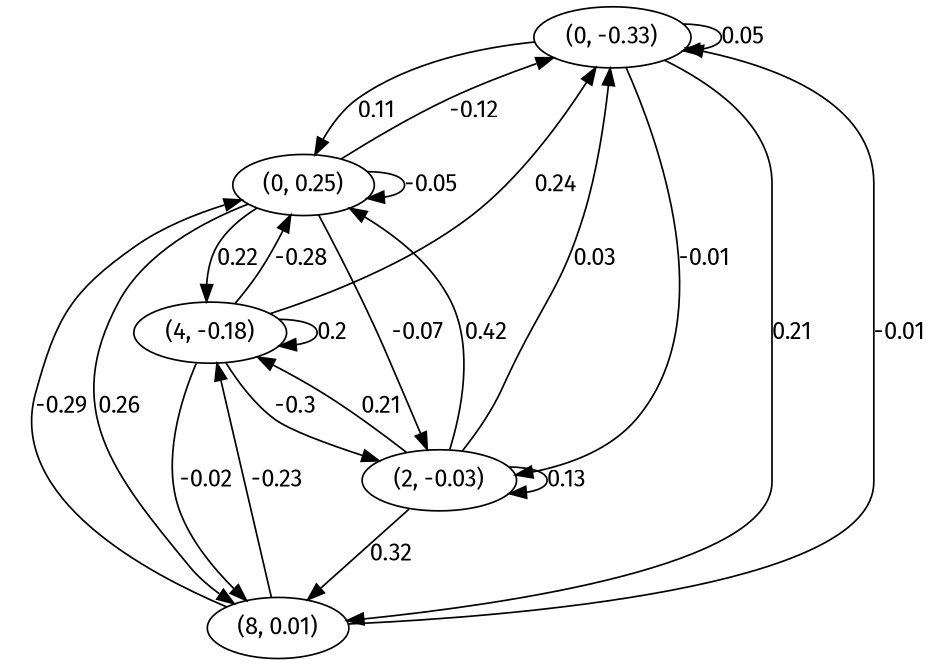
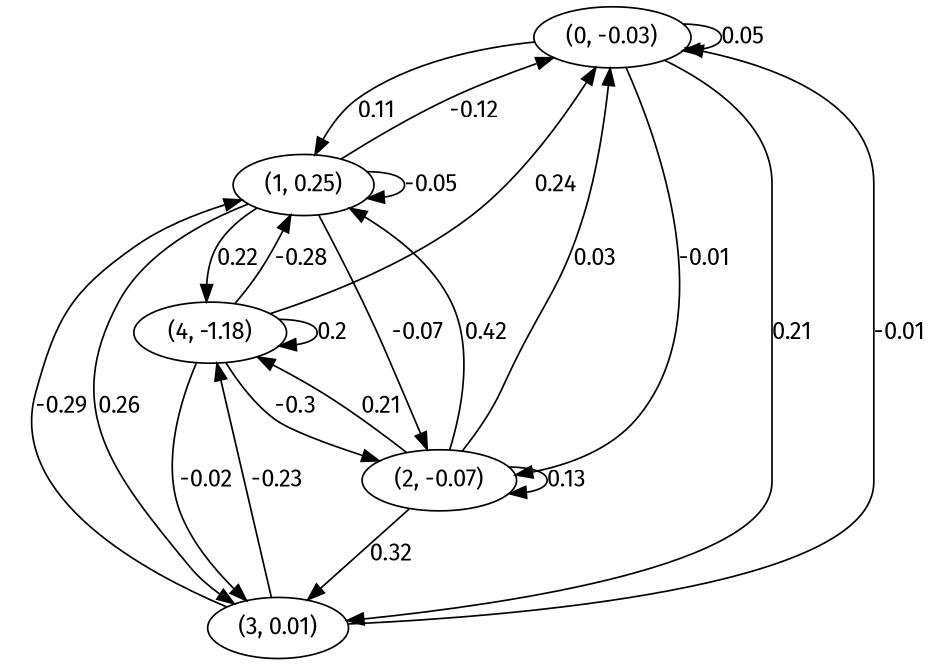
node "(0, -0.33)": label "(0, -0.33)" -> "(0, -0.03)"
node "(0, 0.25)": label "(0, 0.25)" -> "(1, 0.25)"
node "(4, -0.18)": label "(4, -0.18)" -> "(4, -1.18)"
node "(2, -0.03)": label "(2, -0.03)" -> "(2, -0.07)"
node "(8, 0.01)": label "(8, 0.01)" -> "(3, 0.01)"
